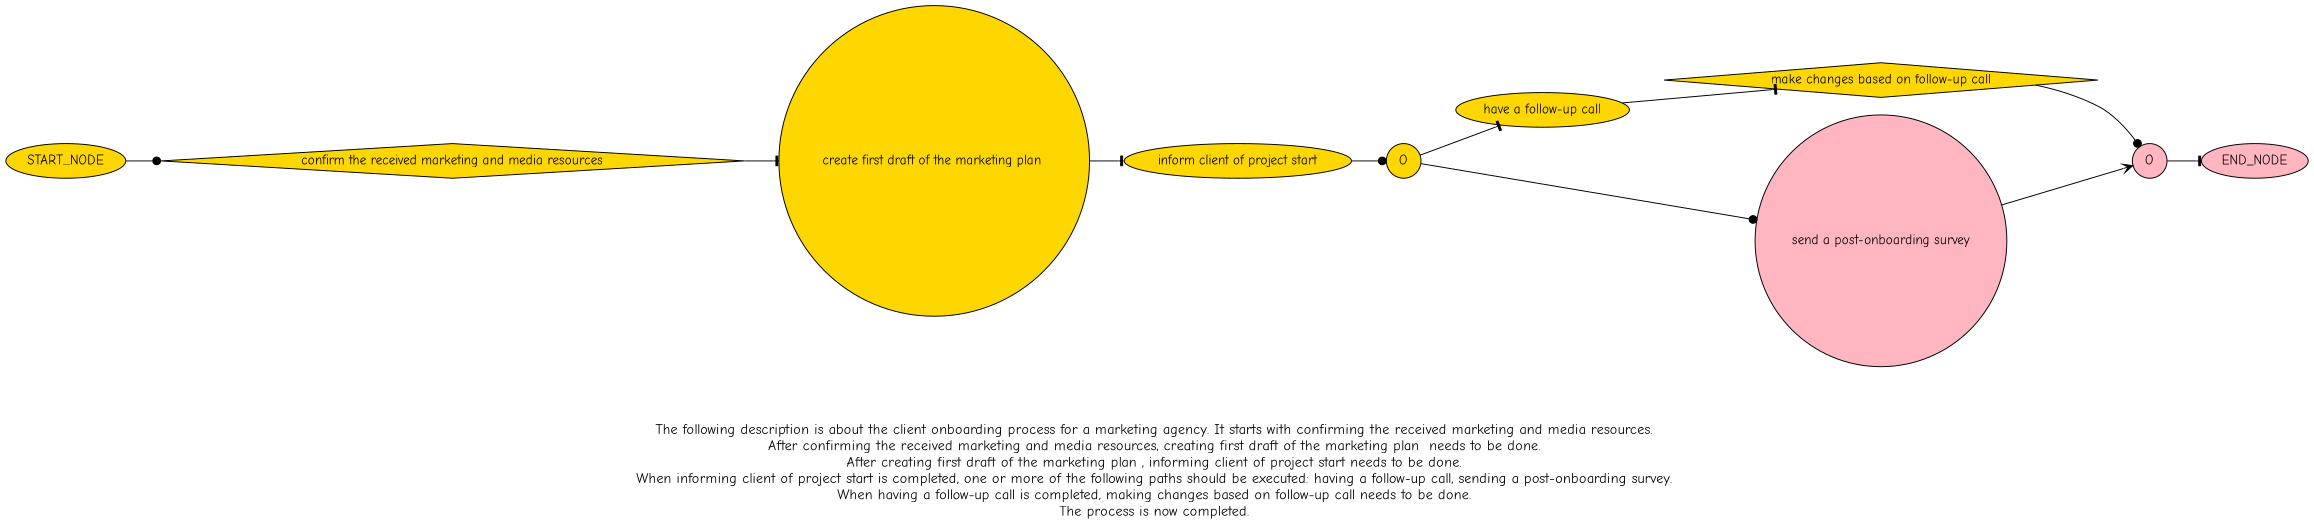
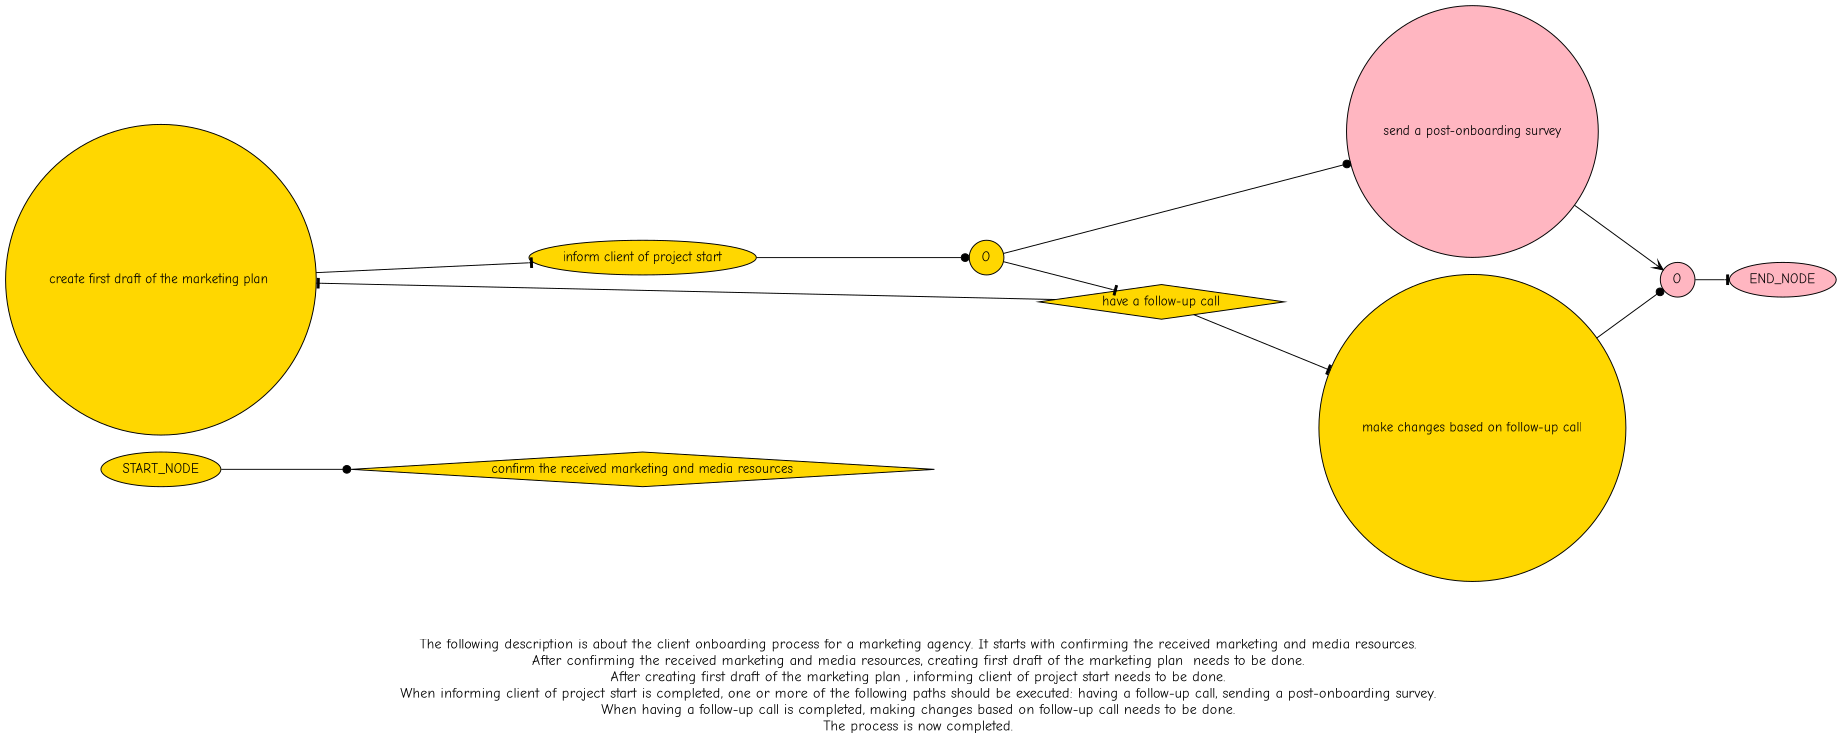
node "make changes based on follow-up call": shape diamond -> circle
node "have a follow-up call": shape ellipse -> diamond
edge "confirm the received marketing and media resources" -> "create first draft of the marketing plan": now "have a follow-up call" -> "create first draft of the marketing plan"
